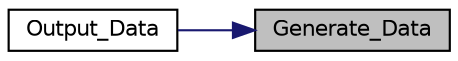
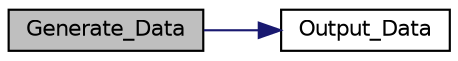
edge "Output_Data" -> "Generate_Data": reversed
